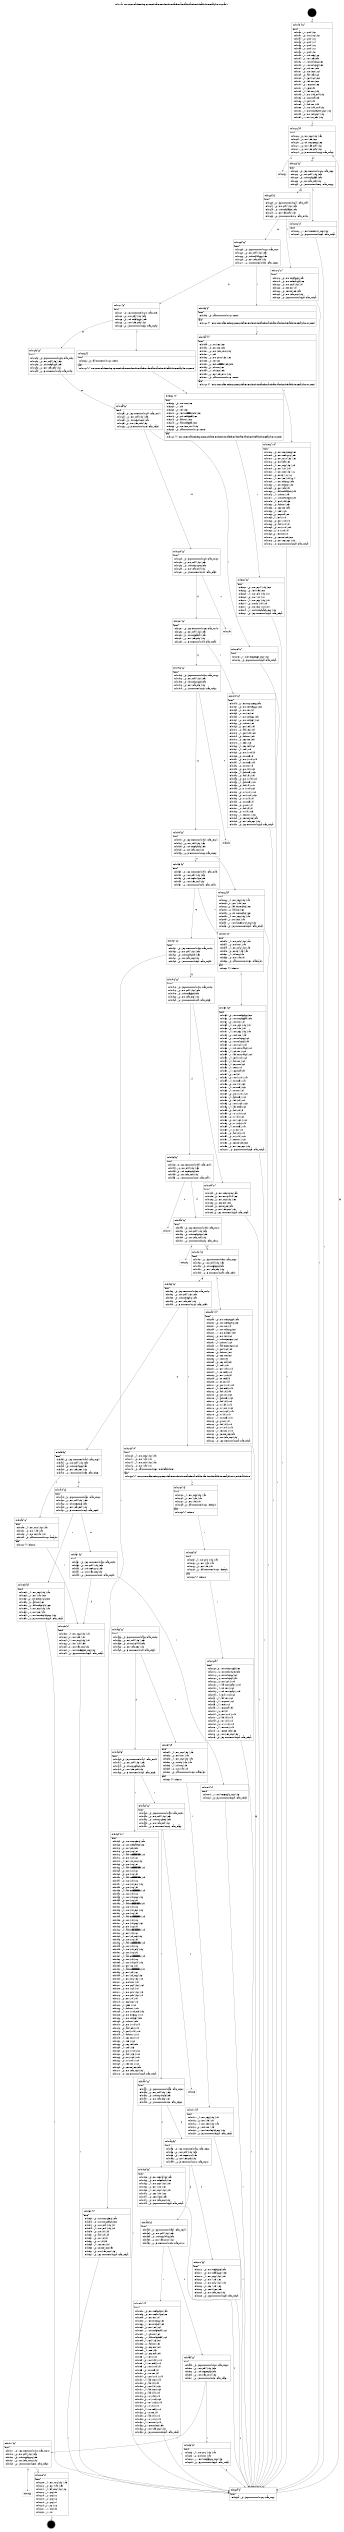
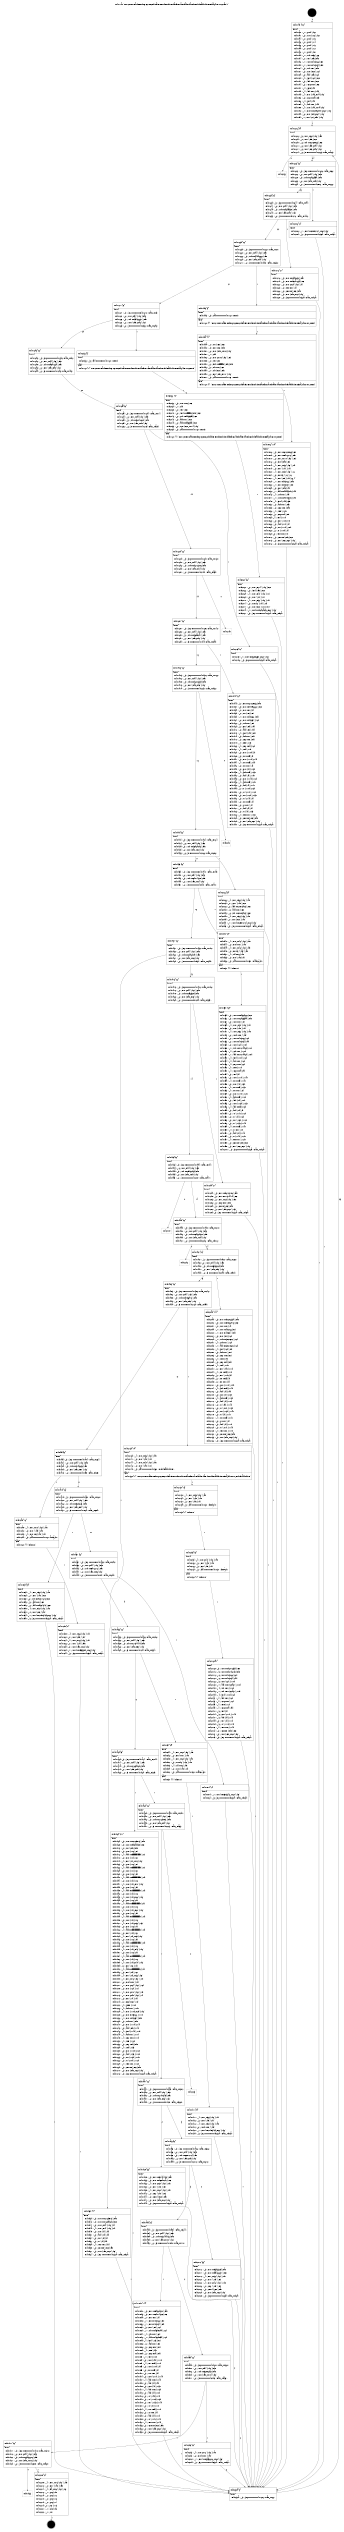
edge "0x401a37 [28]" -> "0x401cbe [27]": now "0x401a37 [28]" -> "0x401a53 [28]"
edge "0x4020ad [144]" -> "0x40232a [5]": label " 23" -> " 1"
edge "0x401b3d [44]" -> "0x40232a [5]": now "0x401b3d [44]" -> "0x401eb0 [144]"
